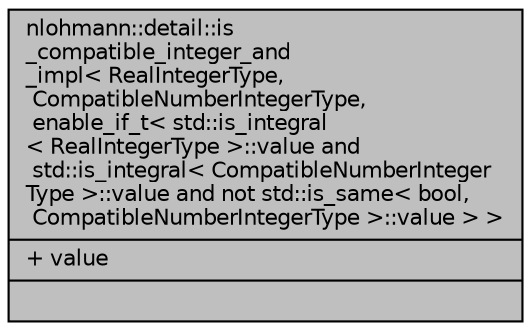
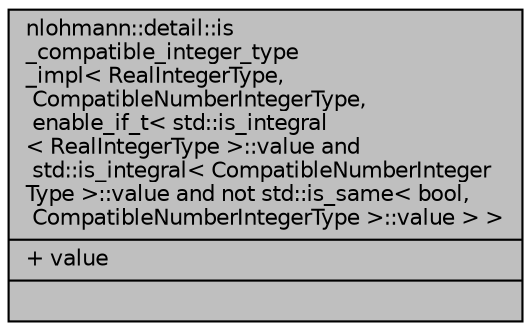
node "nlohmann::detail::is": text "_compatible_integer_and" -> "_compatible_integer_type"
